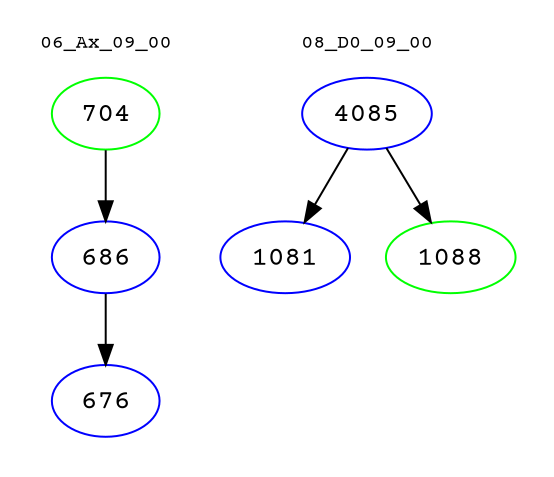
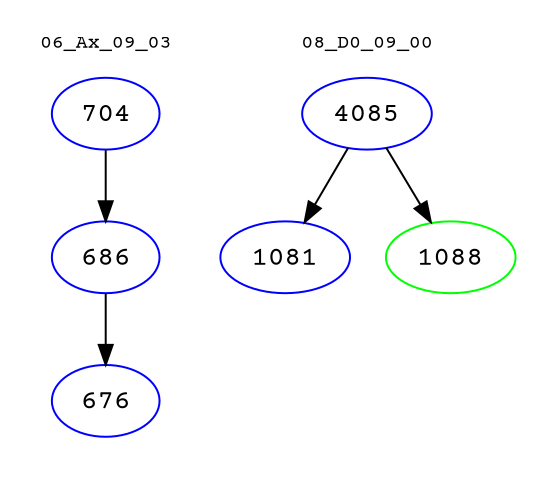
cluster "06_Ax_09_00": label "06_Ax_09_00" -> "06_Ax_09_03"
node "704": color green -> blue
